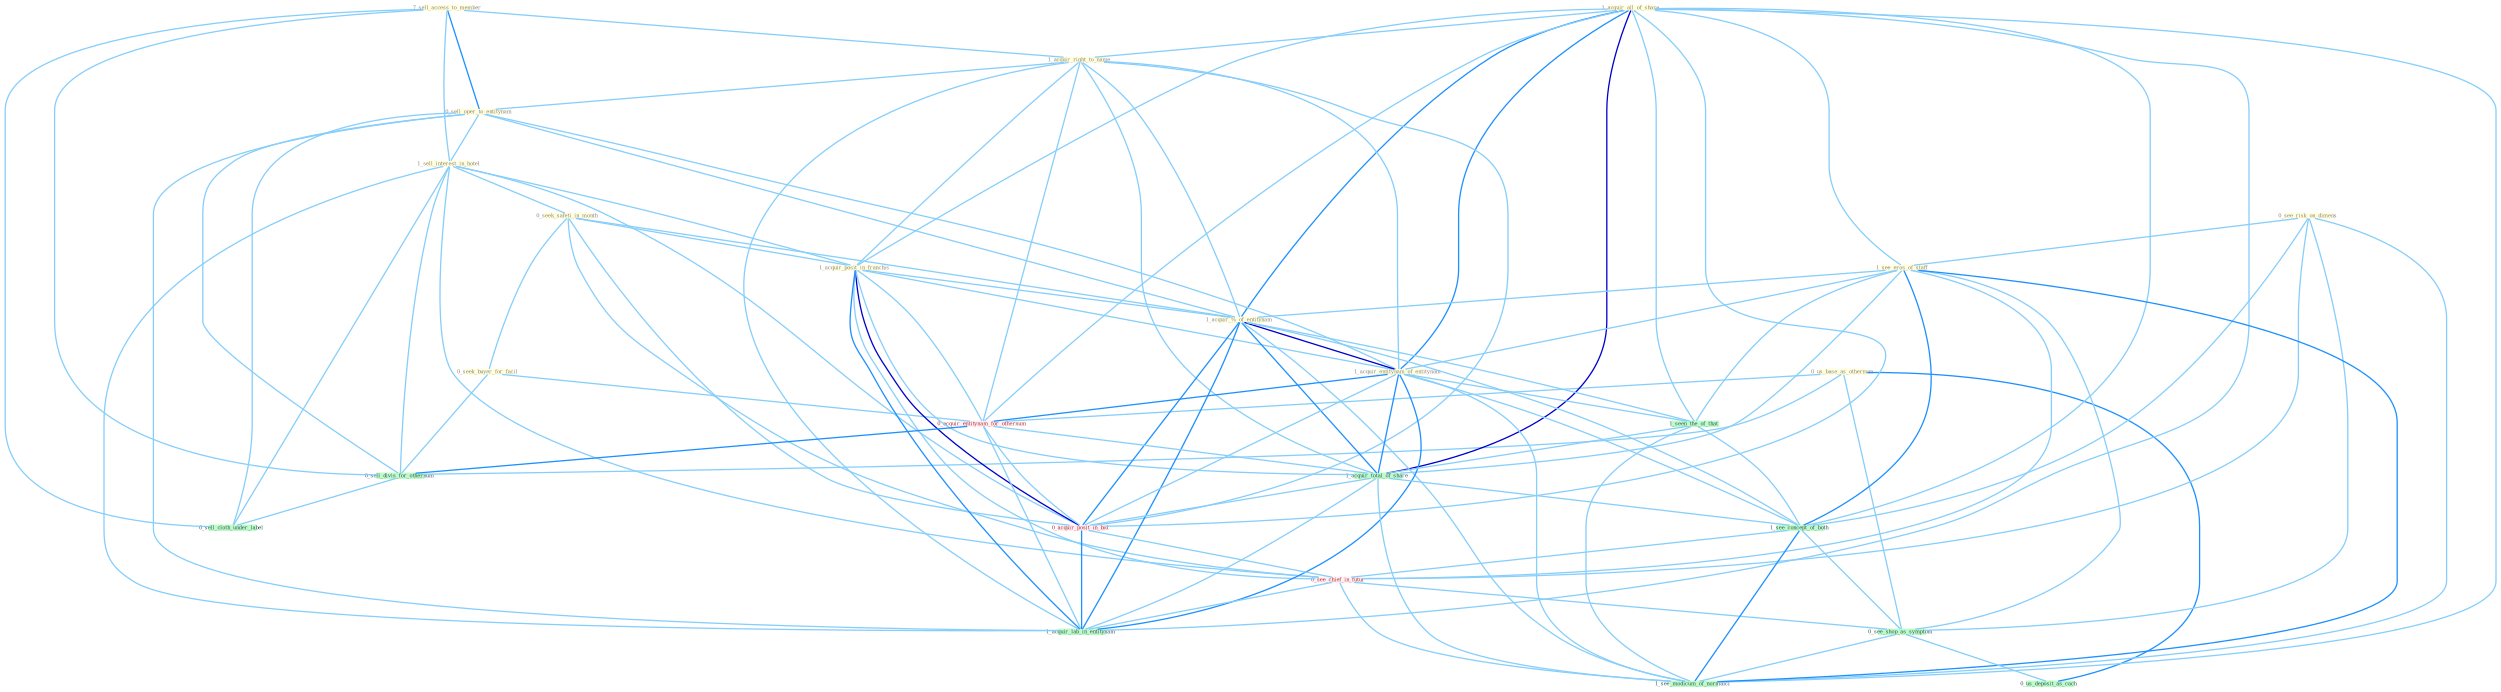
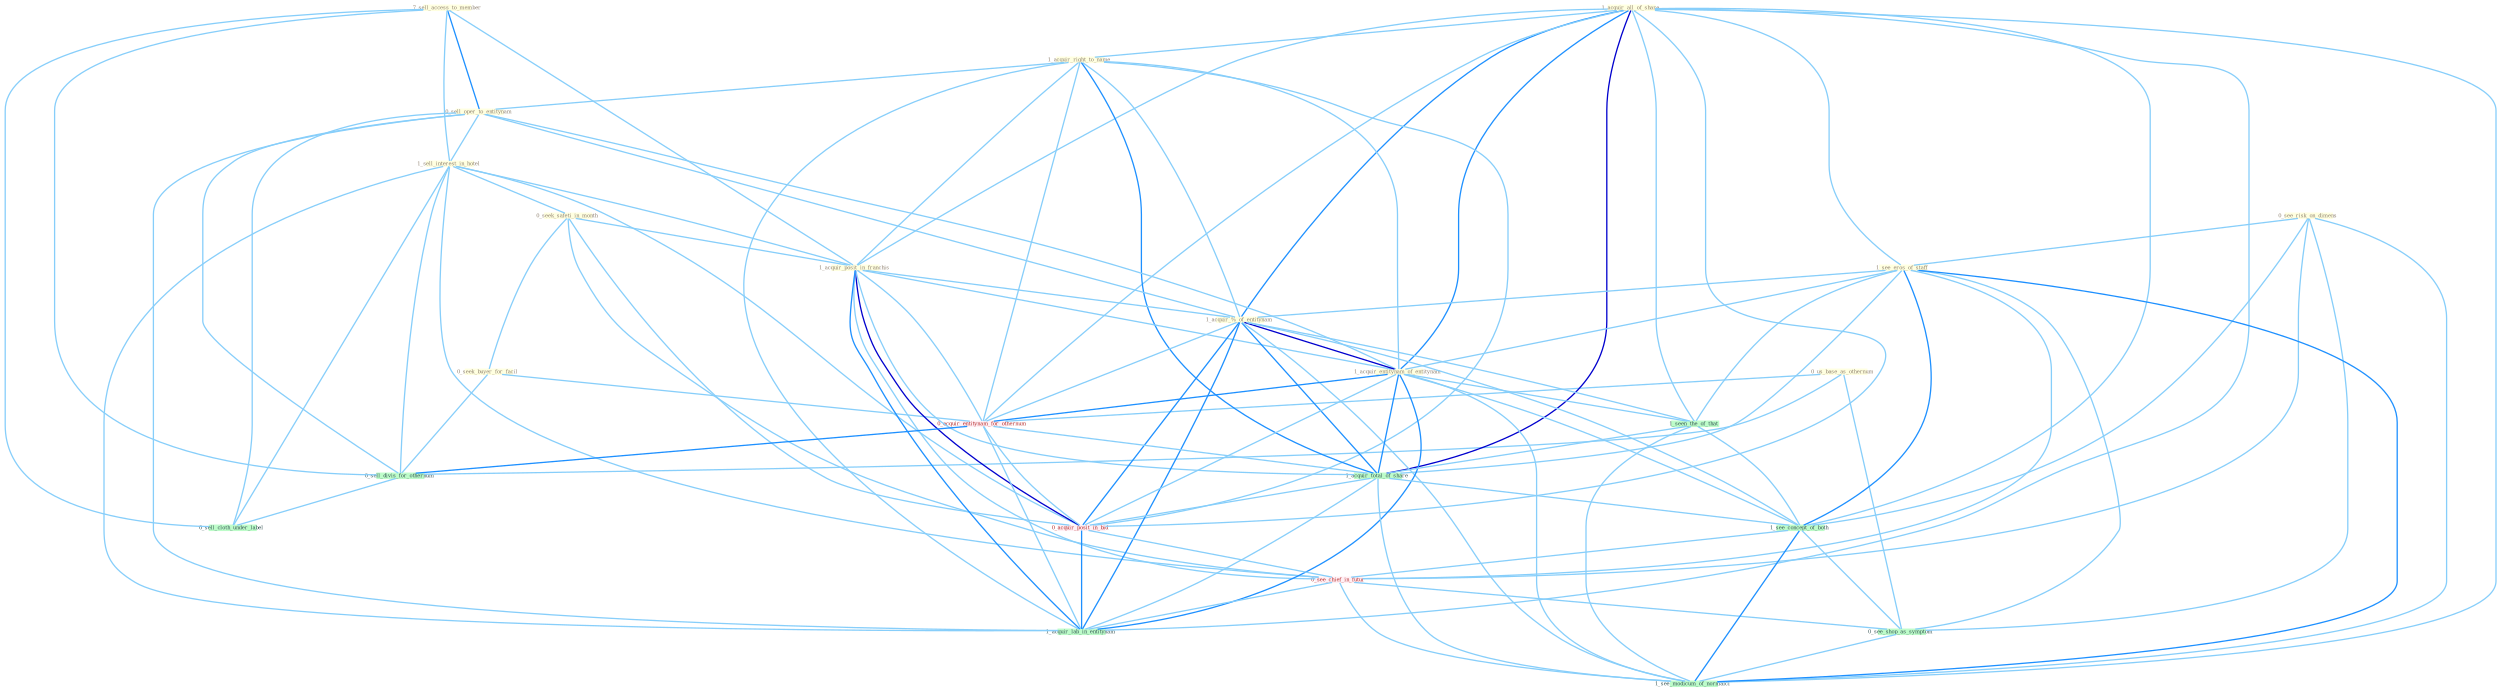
edge "7_sell_access_to_member" -- "1_acquir_right_to_name": now "7_sell_access_to_member" -- "1_acquir_posit_in_franchis"
edge "0_seek_safeti_in_month" -- "1_acquir_%_of_entitynam": now "0_acquir_entitynam_for_othernum" -- "1_acquir_%_of_entitynam"
edge "1_acquir_right_to_name" -- "1_acquir_total_of_share": color #87cefa -> #1e90ff
node "0_us_deposit_as_cach": removed
